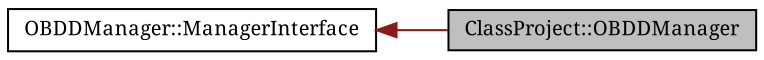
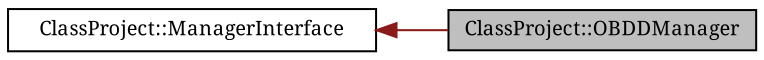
node "OBDDManager::ManagerInterface": label "OBDDManager::ManagerInterface" -> "ClassProject::ManagerInterface"
